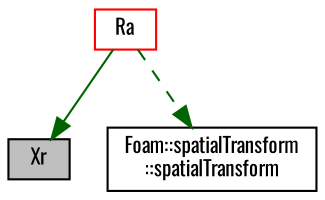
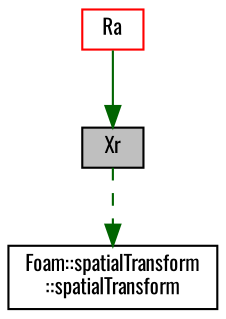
edge "Ra" -> "Foam::spatialTransform ::spatialTransform": now "Xr" -> "Foam::spatialTransform ::spatialTransform"
